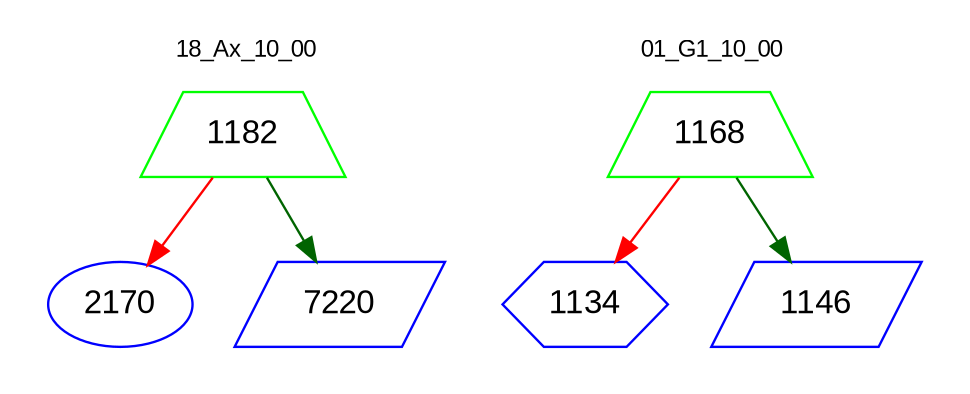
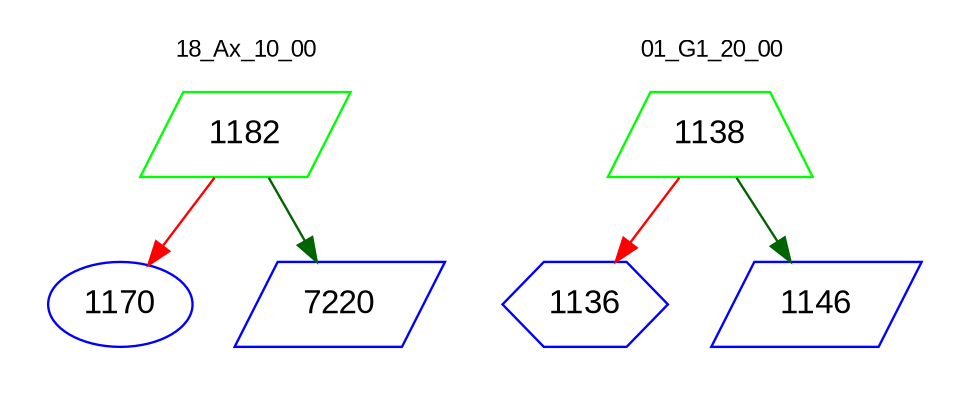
cluster "01_G1_10_00": label "01_G1_10_00" -> "01_G1_20_00"
node "1182": shape trapezium -> parallelogram
node "1168": label "1168" -> "1138"
node "2170": label "2170" -> "1170"
node "1134": label "1134" -> "1136"
